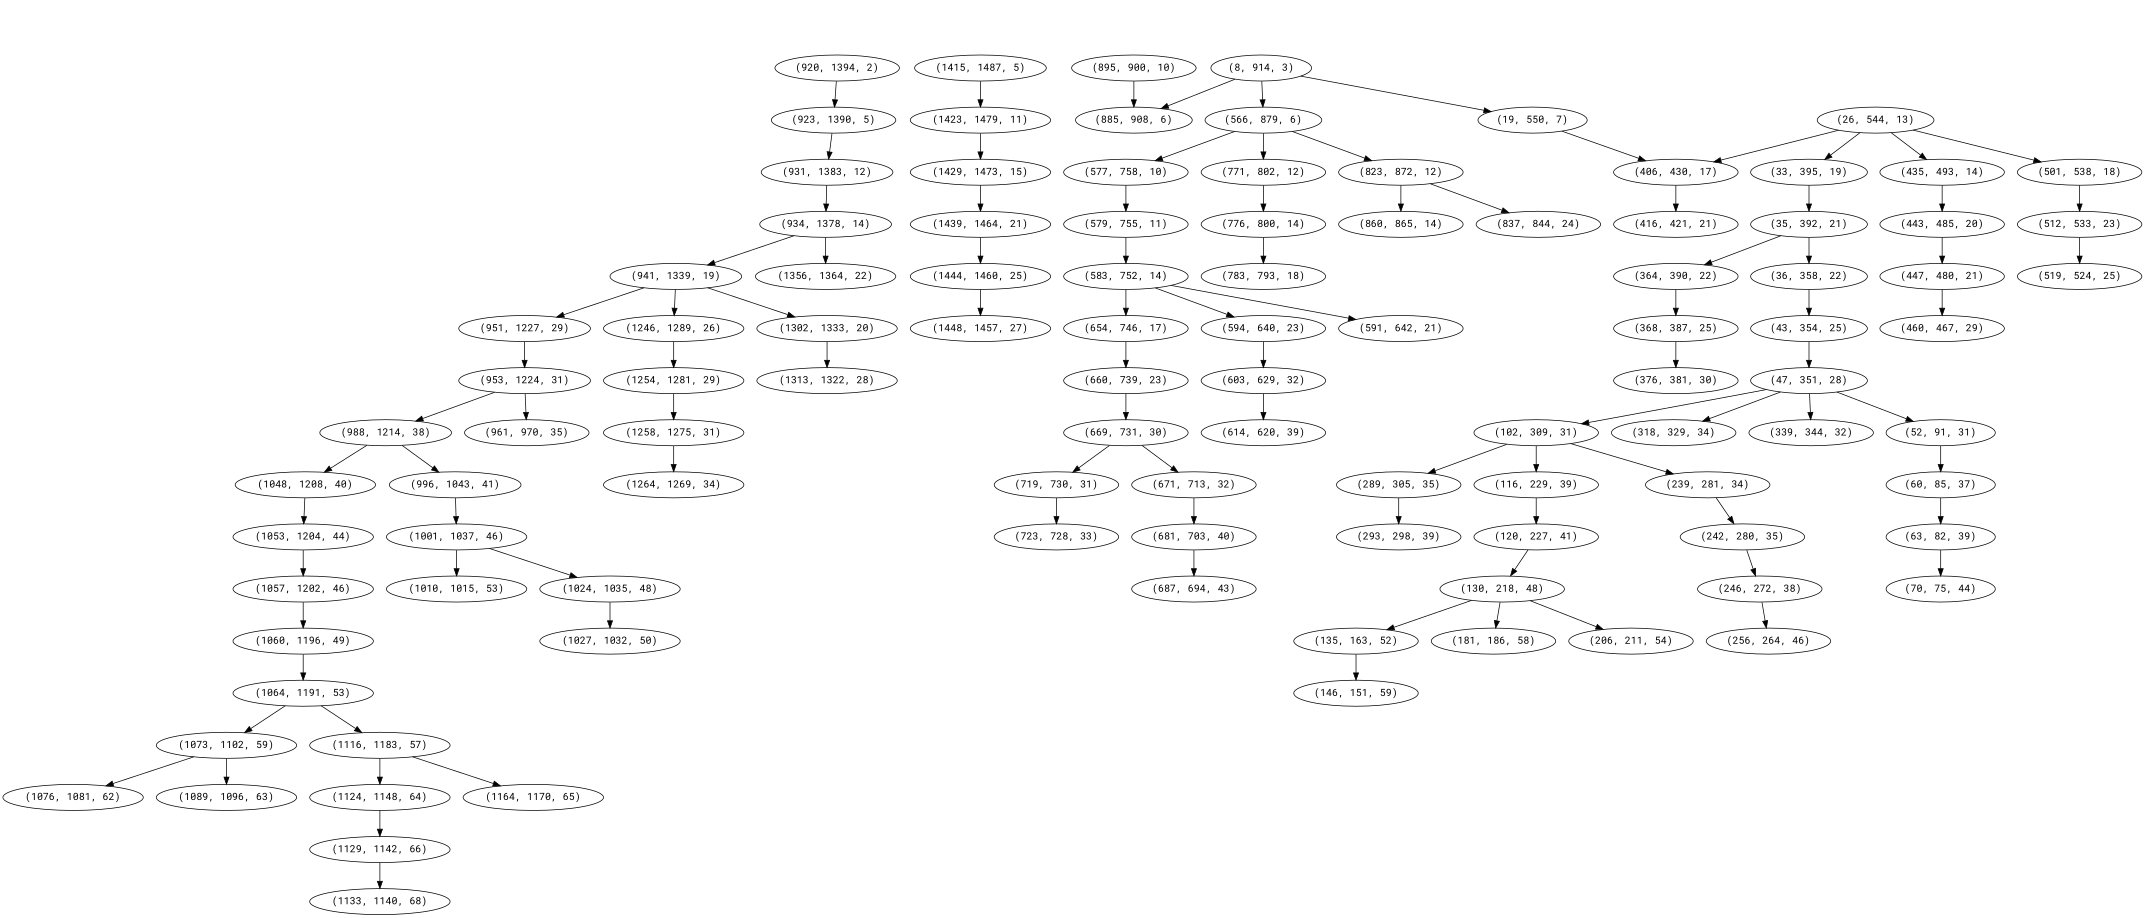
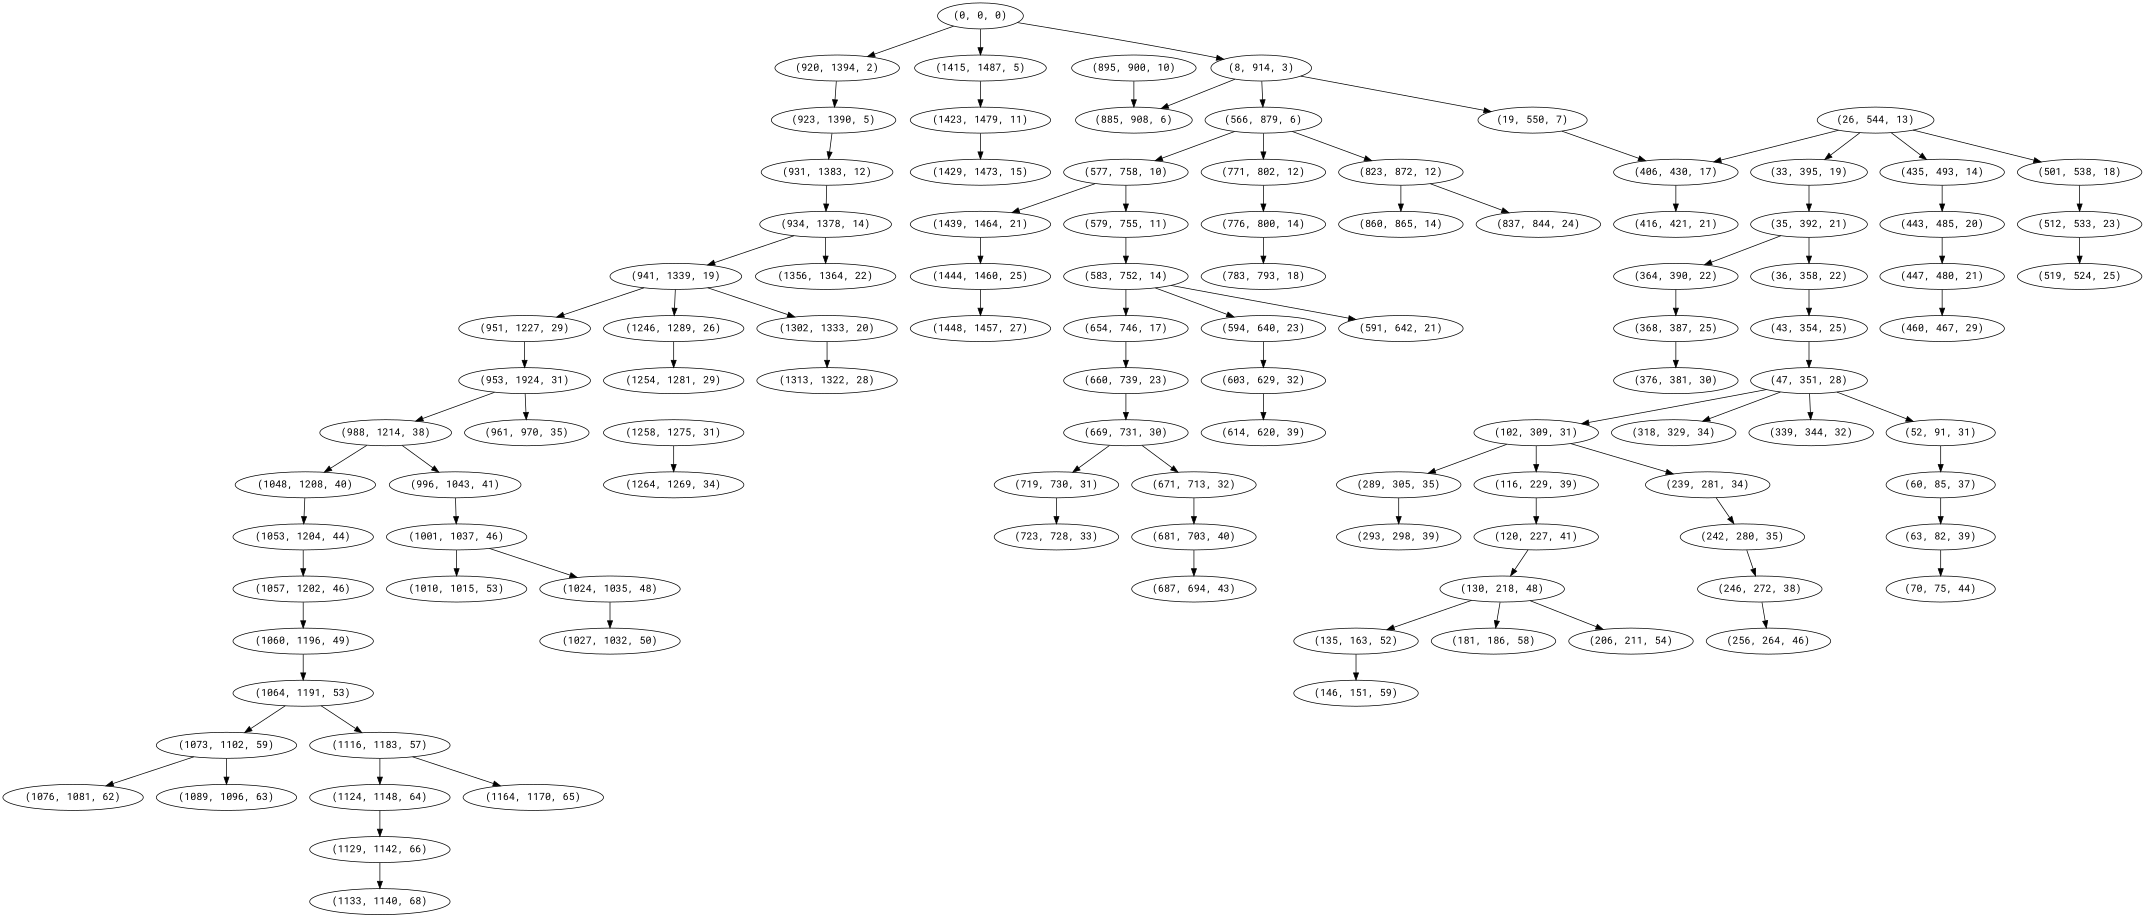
node "(0, 0, 0)": added
edge "(1429, 1473, 15)" -> "(1439, 1464, 21)": now "(577, 758, 10)" -> "(1439, 1464, 21)"
node "(953, 1224, 31)": label "(953, 1224, 31)" -> "(953, 1924, 31)"
edge "(1254, 1281, 29)" -> "(1258, 1275, 31)": removed
